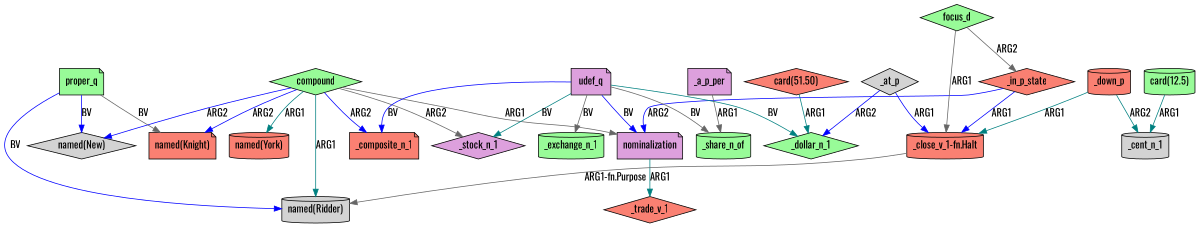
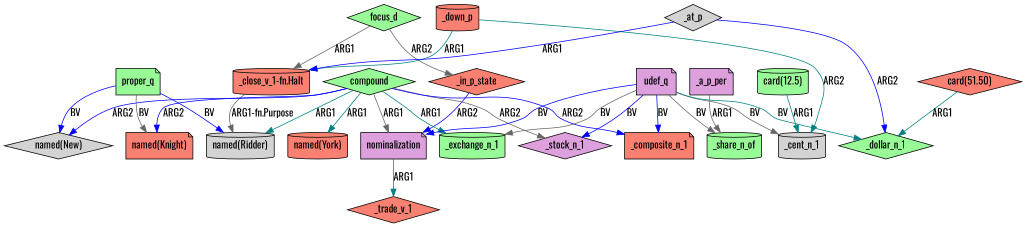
edge "udef_q" -> "_cent_n_1": added, label "BV"
edge "_in_p_state" -> "_close_v_1-fn.Halt": removed, label "ARG1"
edge "compound" -> "_exchange_n_1": added, label "ARG1"
edge "udef_q" -> "_stock_n_1": color teal -> blue
